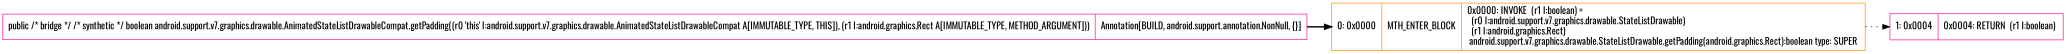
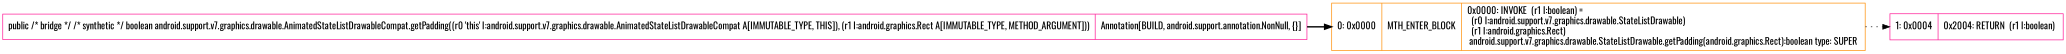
node "1: 0x0004": text "0x0004: RETURN  (r1 I:boolean)" -> "0x2004: RETURN  (r1 I:boolean)"
